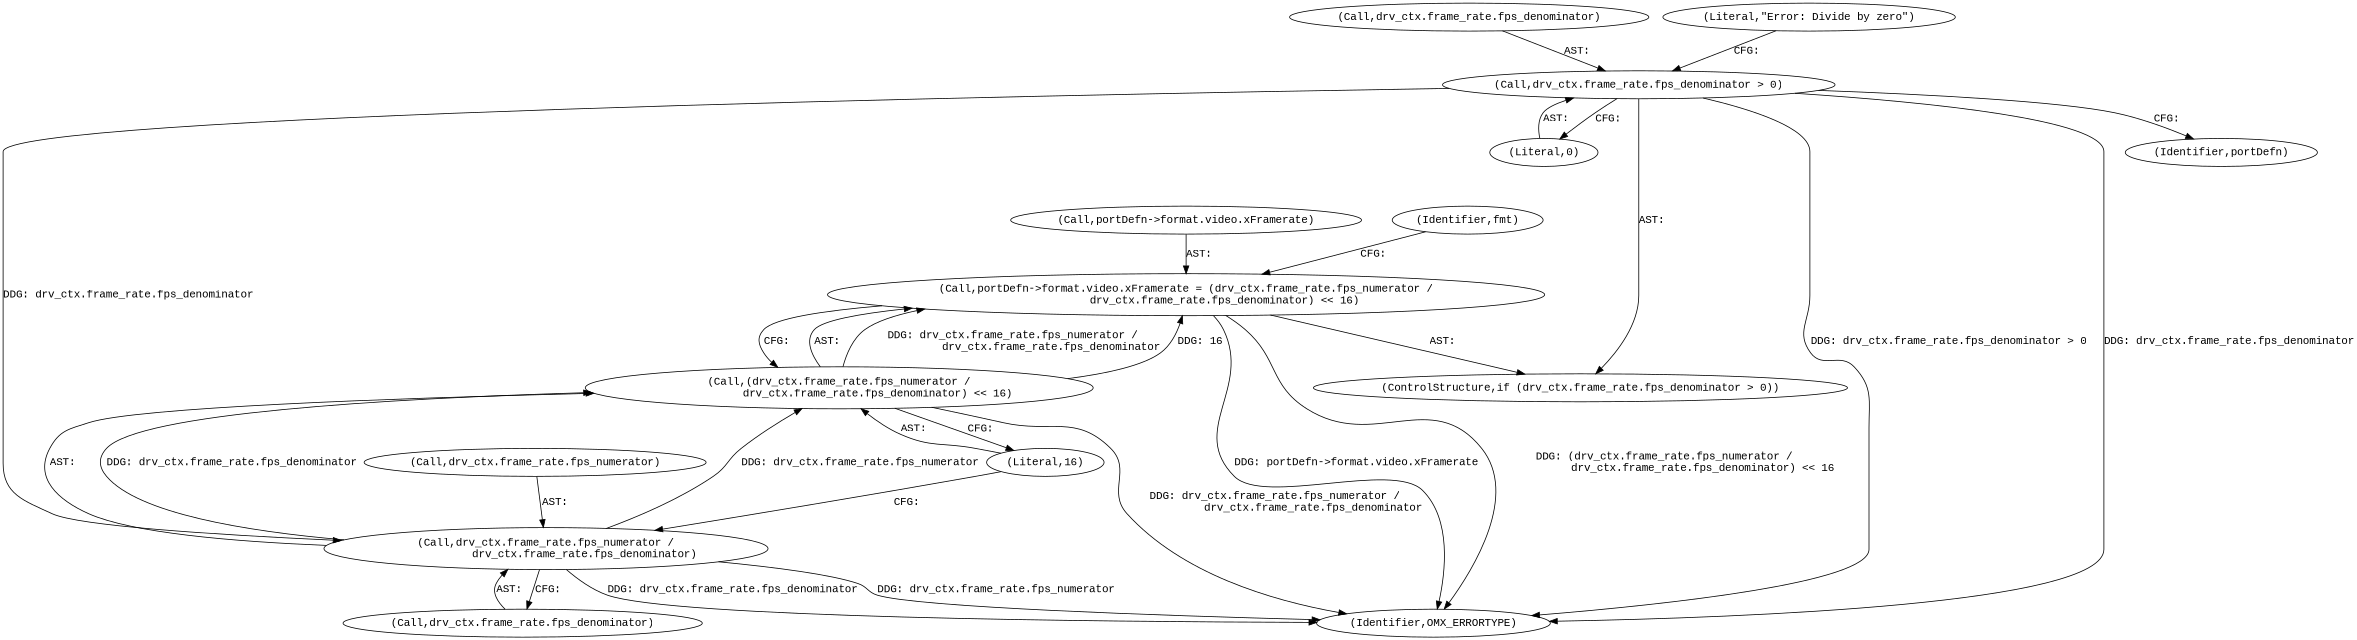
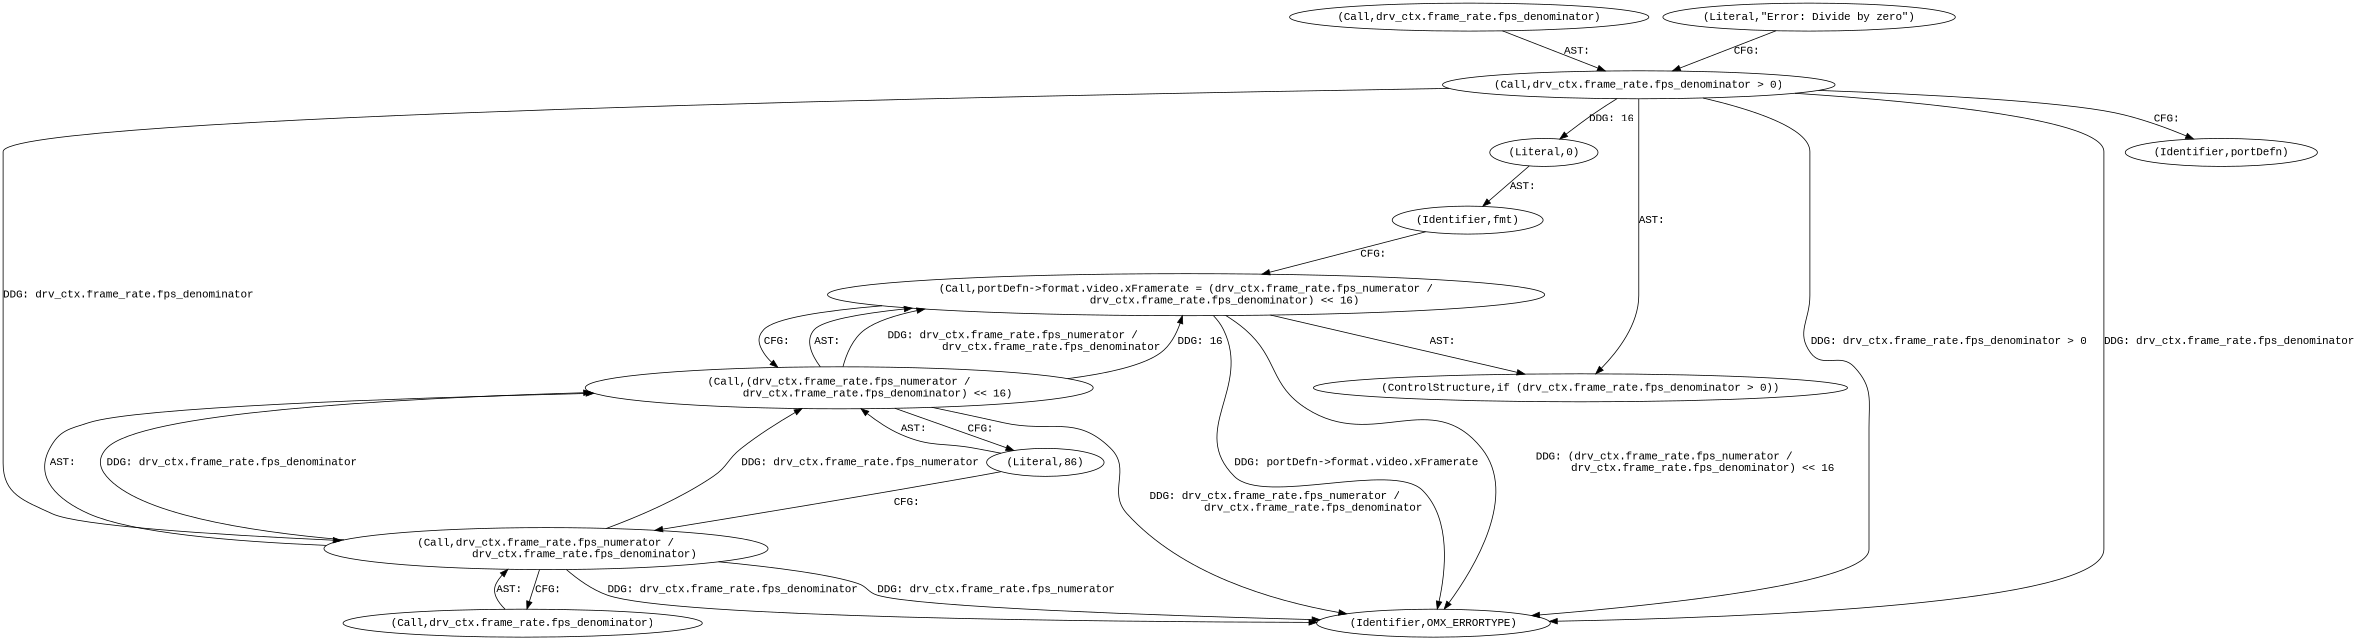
edge "(Literal,0)" -> "(Call,drv_ctx.frame_rate.fps_denominator > 0)": now "(Literal,0)" -> "(Identifier,fmt)"
edge "(Call,drv_ctx.frame_rate.fps_denominator > 0)" -> "(Literal,0)": label "CFG: " -> "DDG: 16"
node "(Call,portDefn->format.video.xFramerate)": removed
node "(Call,drv_ctx.frame_rate.fps_numerator)": removed
node "(Literal,16)": label "(Literal,16)" -> "(Literal,86)"
